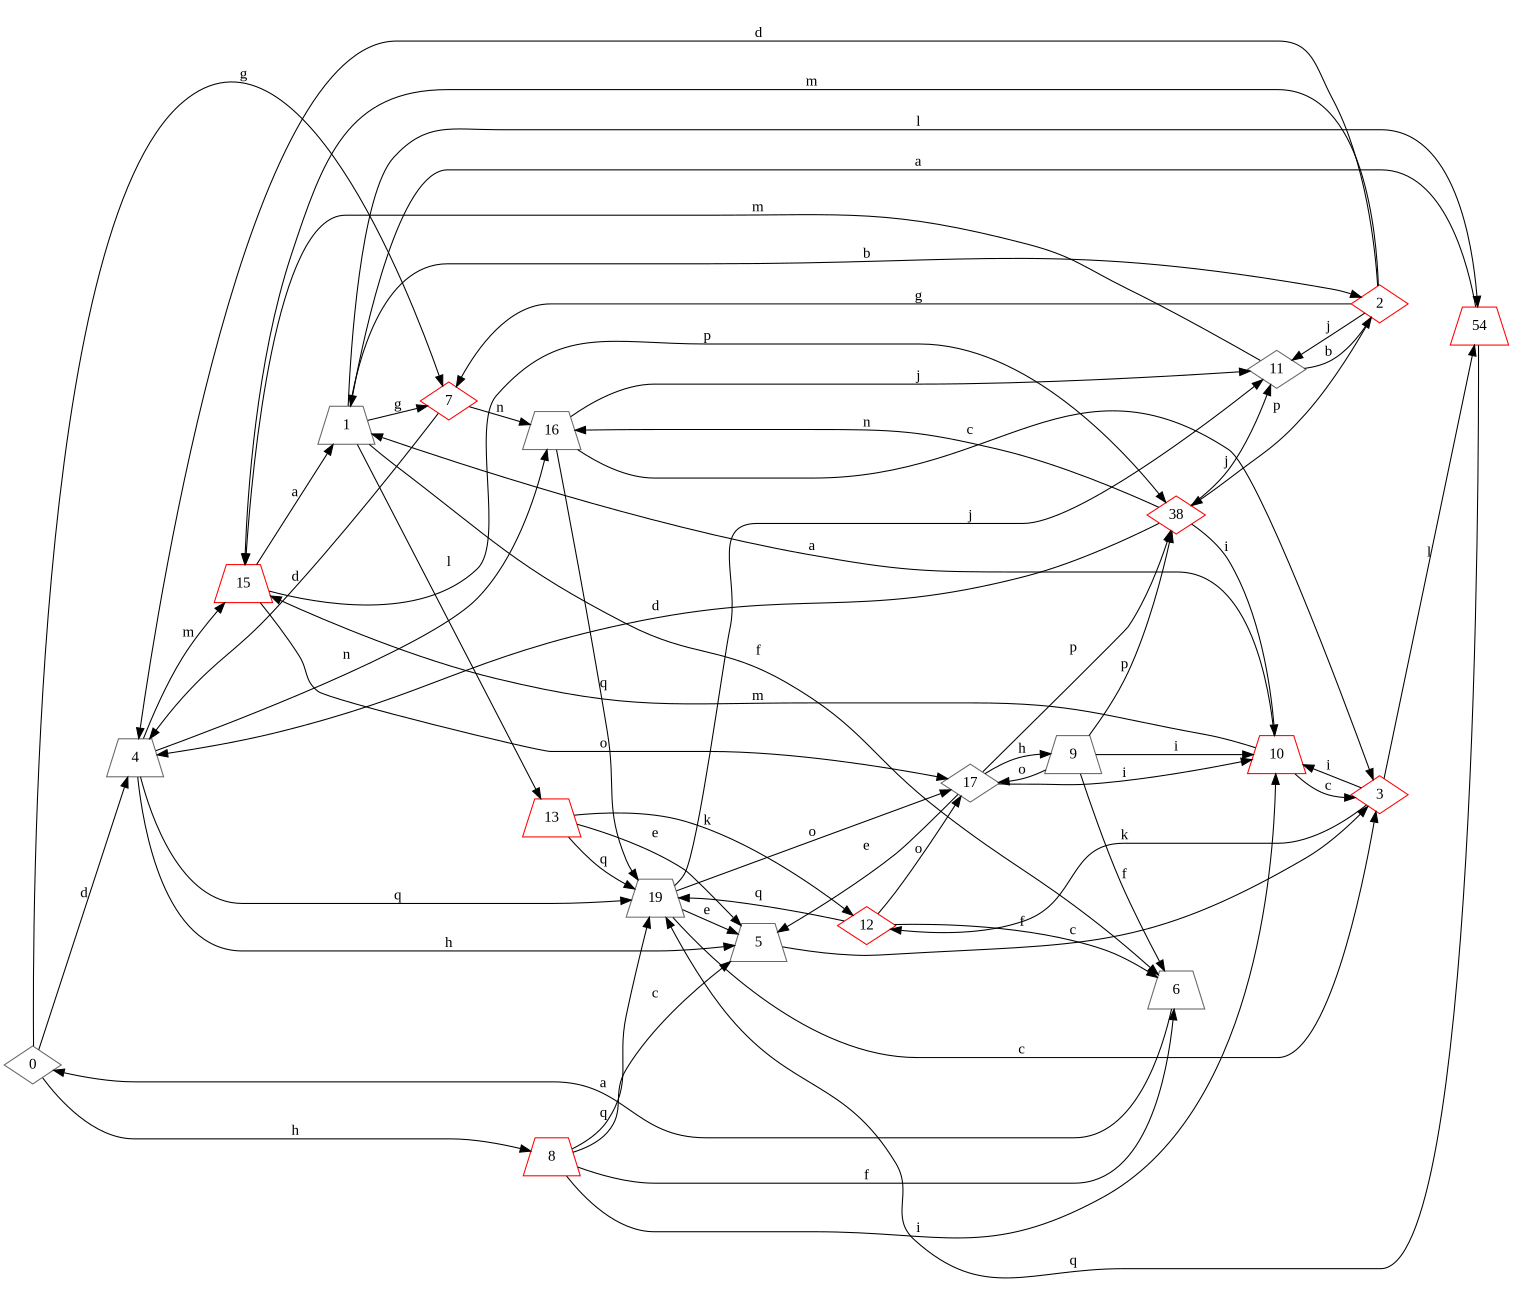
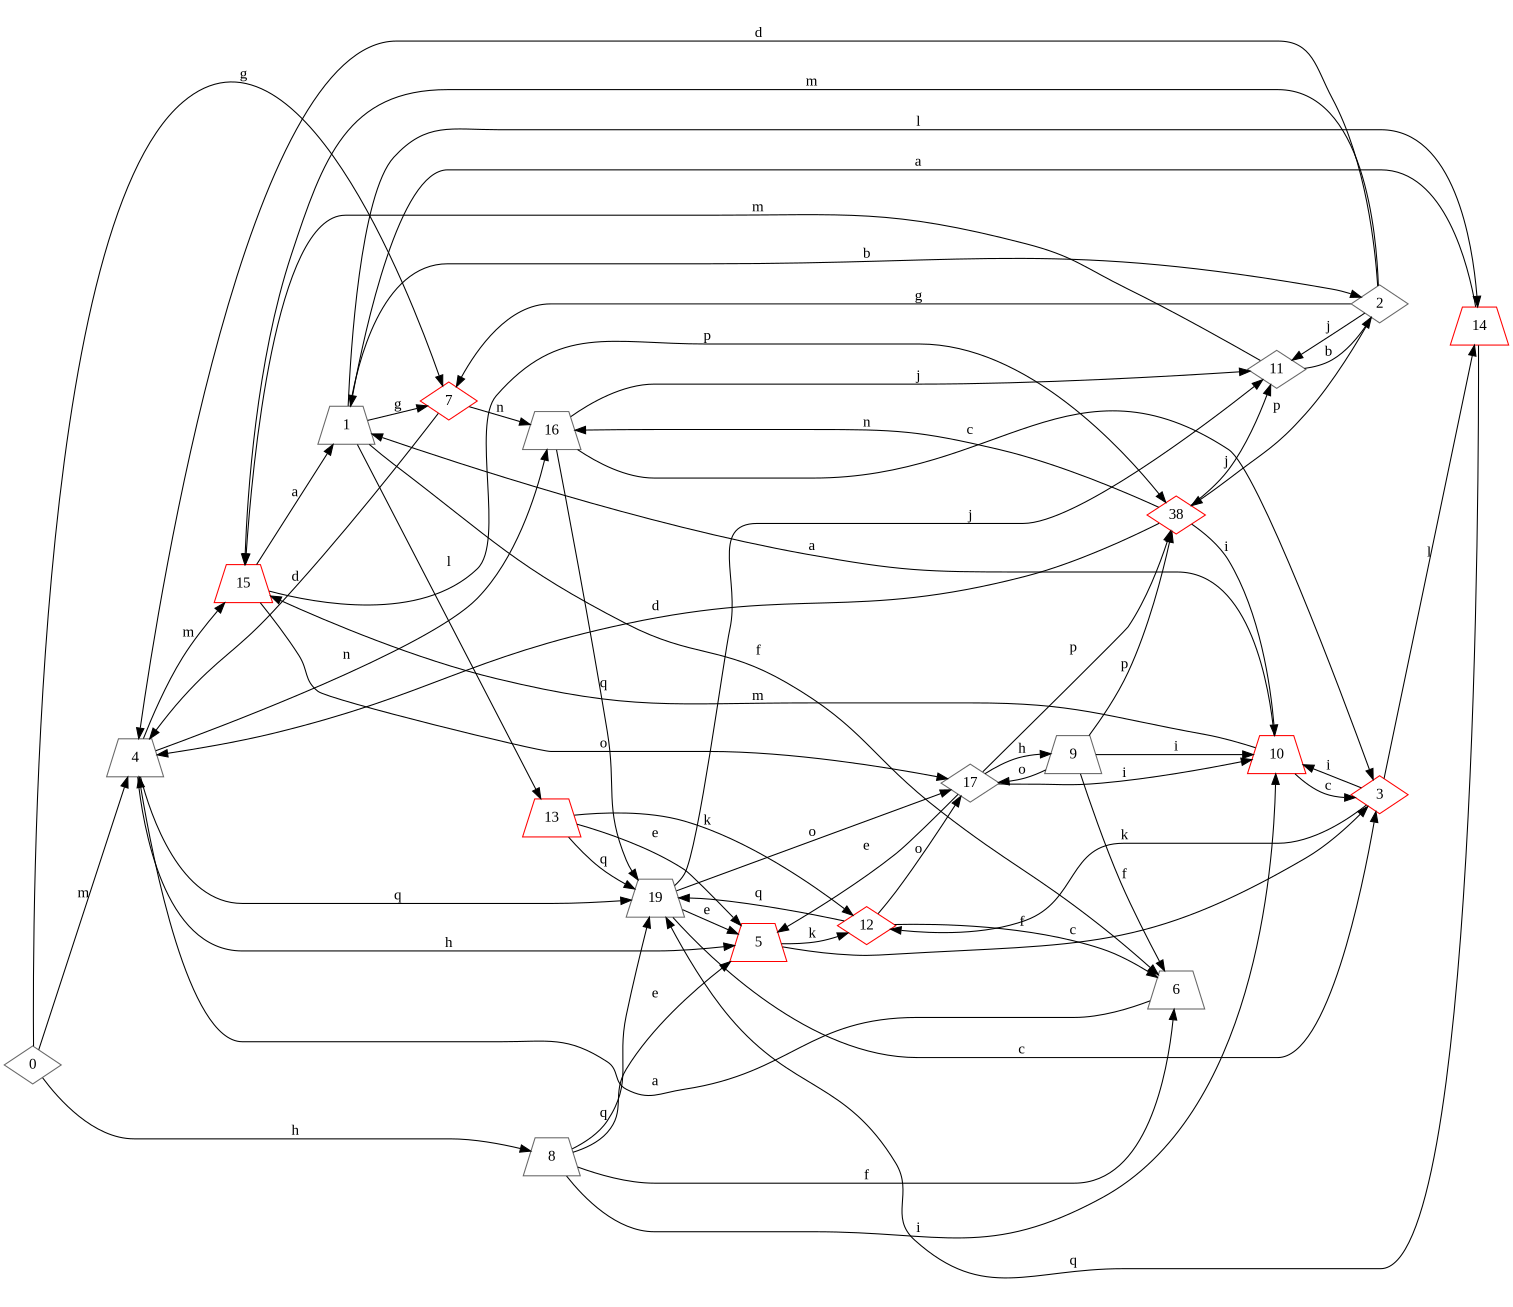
node "2": color red -> gray40
node "54": label "54" -> "14"
edge "0" -> "4": label "d" -> "m"
node "5": color gray40 -> red
edge "5" -> "12": added, label "k"
edge "8" -> "5": label "c" -> "e"
edge "6" -> "0": now "6" -> "4"
node "8": color red -> gray40
